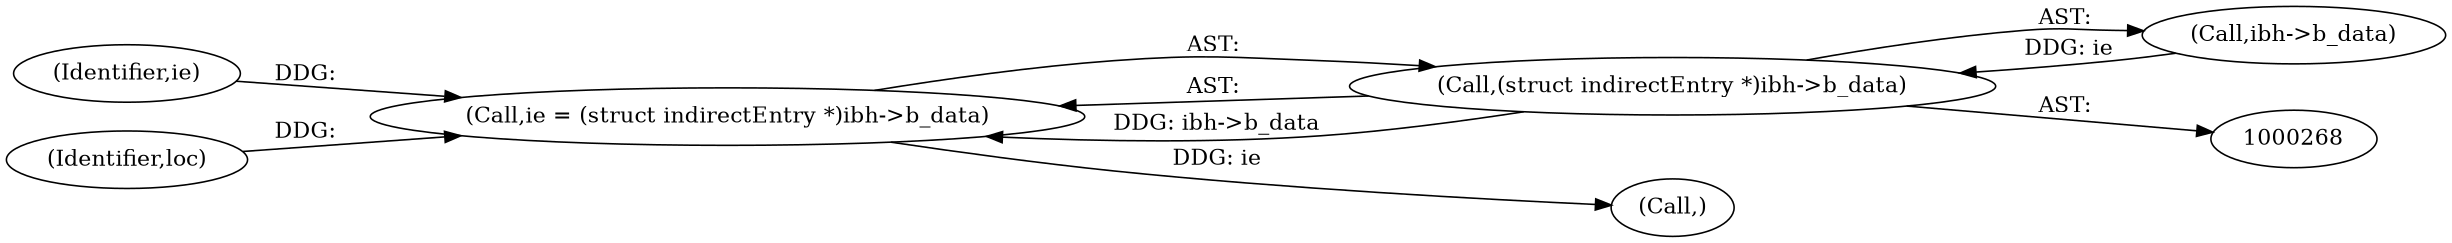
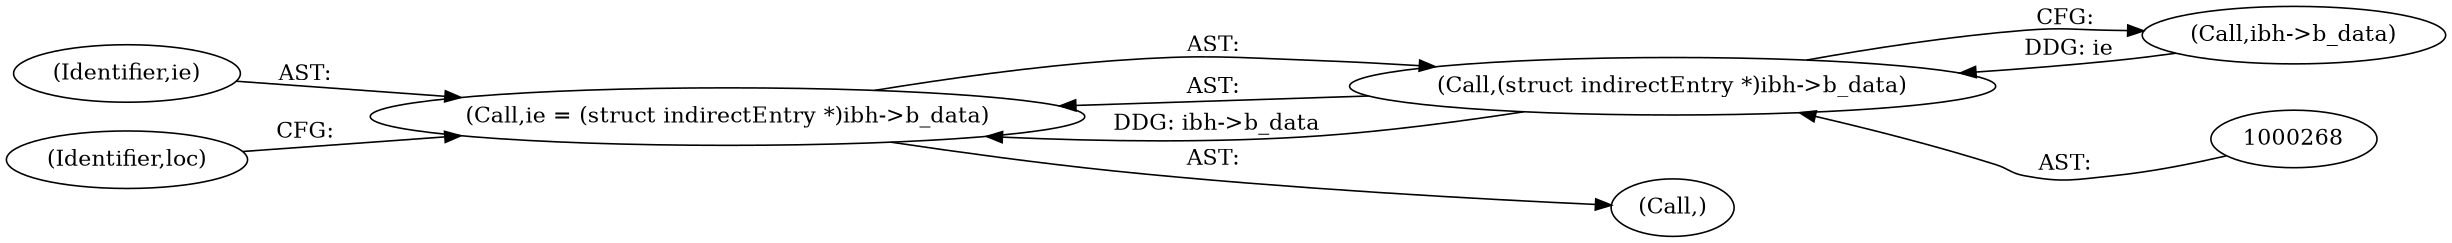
edge "(Call,(struct indirectEntry *)ibh->b_data)" -> "(Call,ibh->b_data)": label "AST: " -> "CFG: "
edge "(Identifier,ie)" -> "(Call,ie = (struct indirectEntry *)ibh->b_data)": label "DDG: " -> "AST: "
edge "(Call,(struct indirectEntry *)ibh->b_data)" -> "1000268": reversed
edge "(Identifier,loc)" -> "(Call,ie = (struct indirectEntry *)ibh->b_data)": label "DDG: " -> "CFG: "
edge "(Call,ie = (struct indirectEntry *)ibh->b_data)" -> "(Call,)": label "DDG: ie" -> "AST: "
